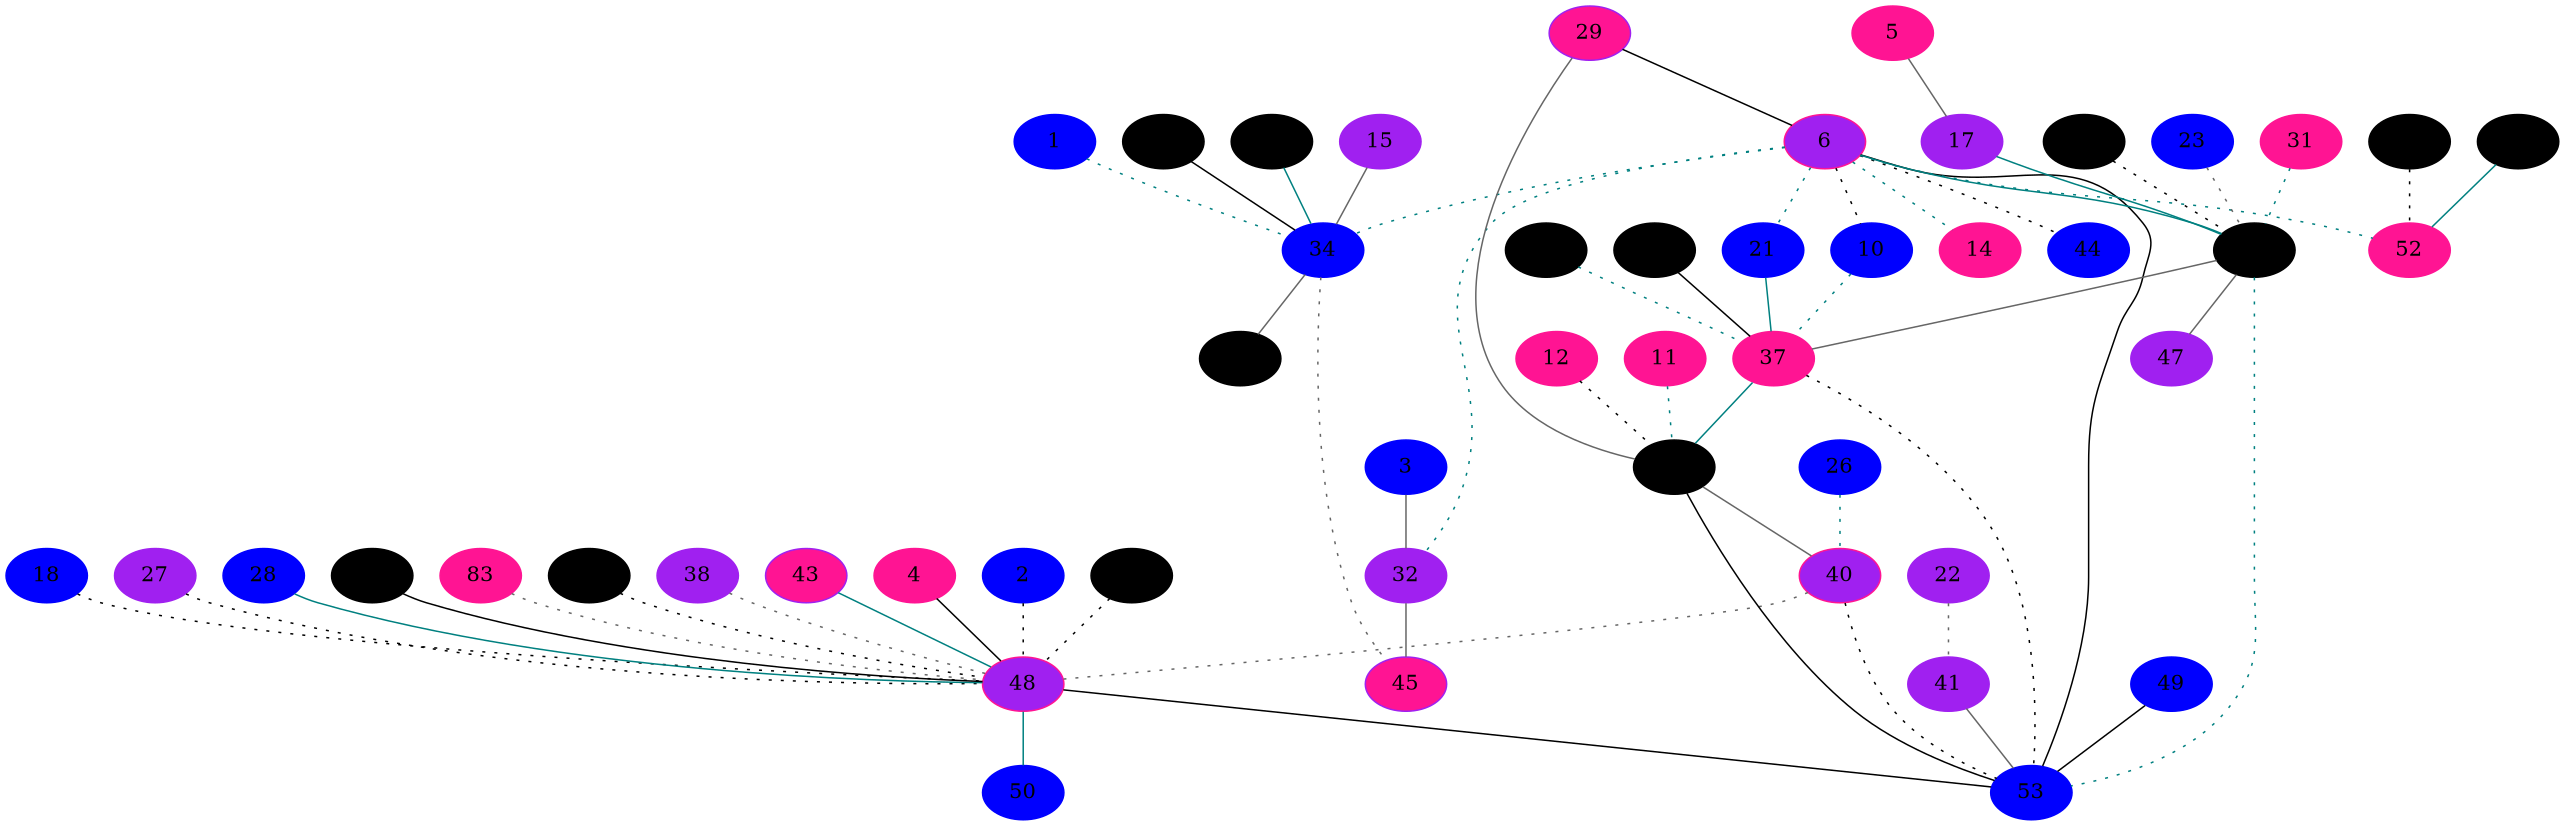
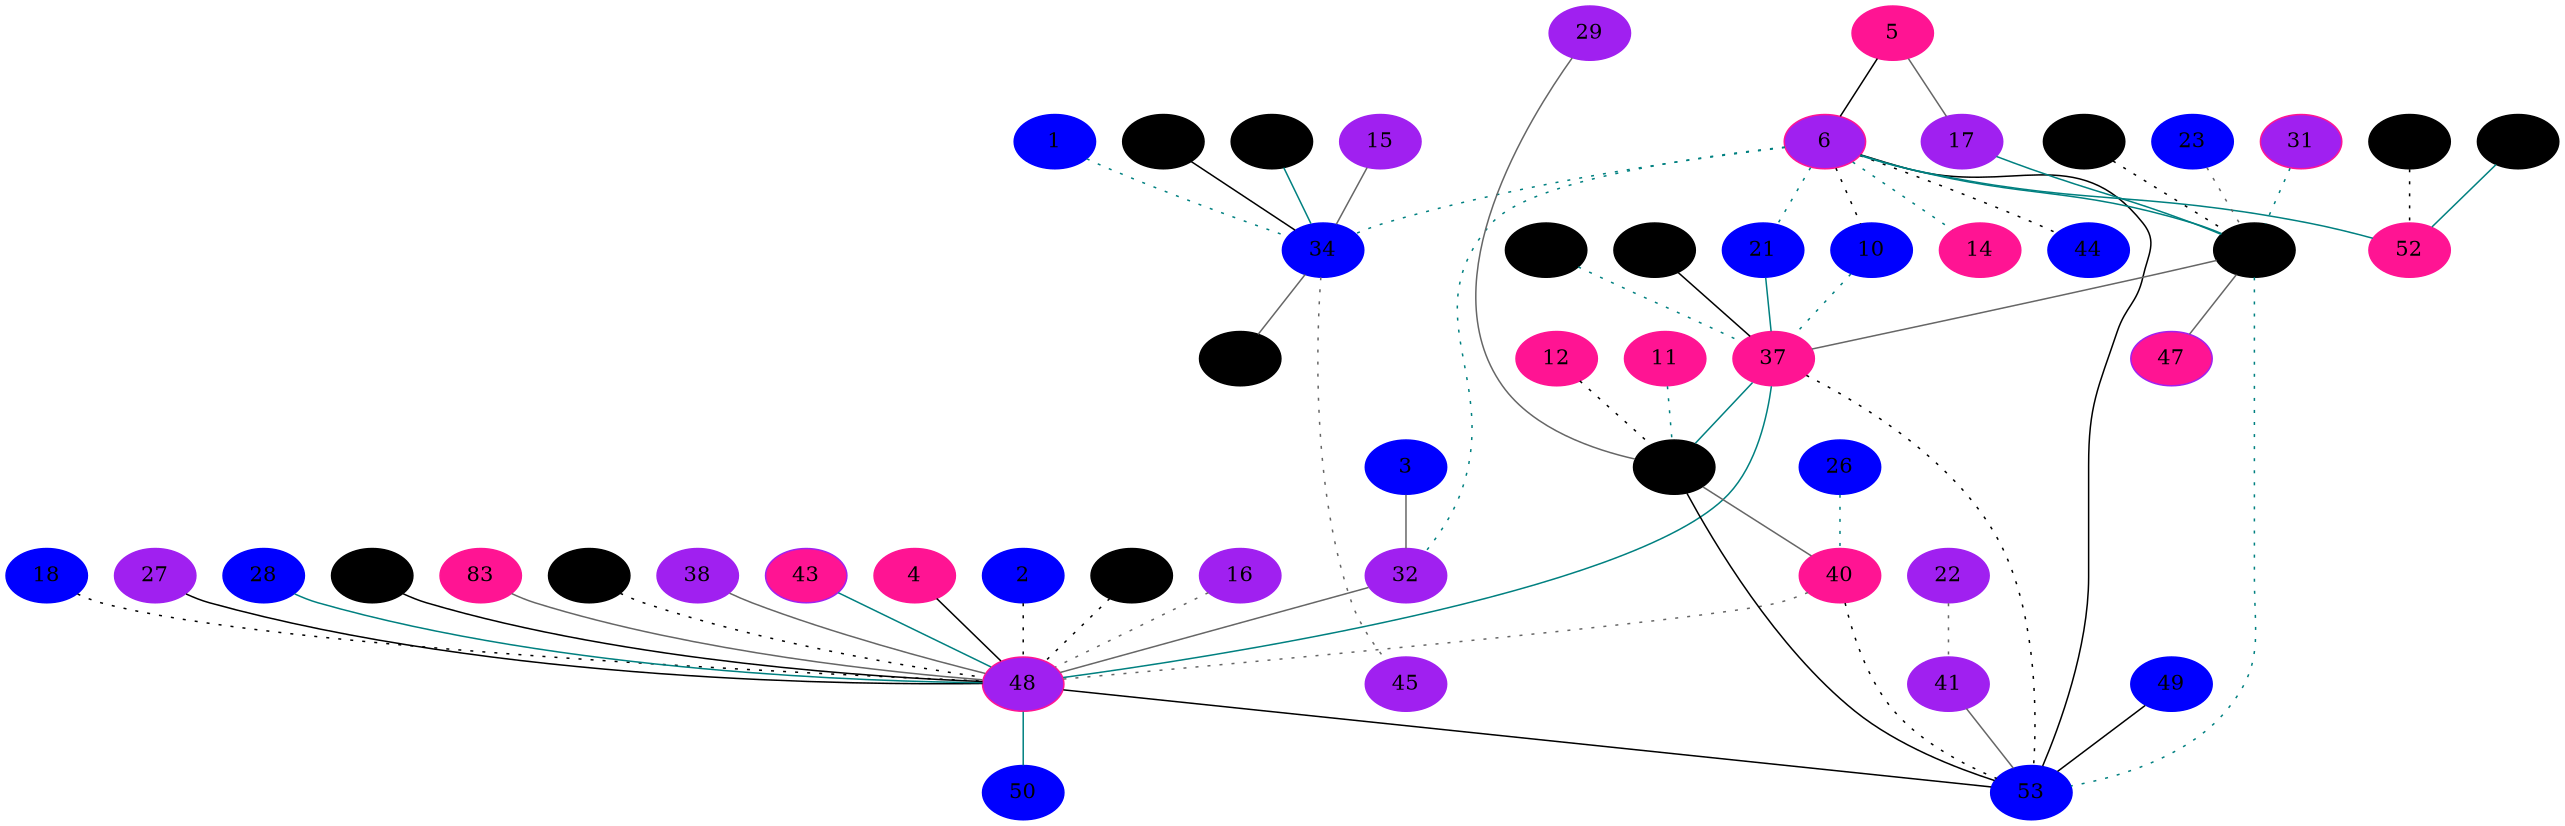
node "29": fillcolor deeppink -> purple
edge "29" -- "6": now "5" -- "6"
node "31": fillcolor deeppink -> purple
edge "6" -- "52": style dotted -> solid
node "47": fillcolor purple -> deeppink
node "16": added
node "40": fillcolor purple -> deeppink
edge "37" -- "48": added
edge "32" -- "45": now "32" -- "48"
edge "38" -- "48": style dotted -> solid
edge "83" -- "48": style dotted -> solid
edge "27" -- "48": style dotted -> solid
node "45": fillcolor deeppink -> purple
